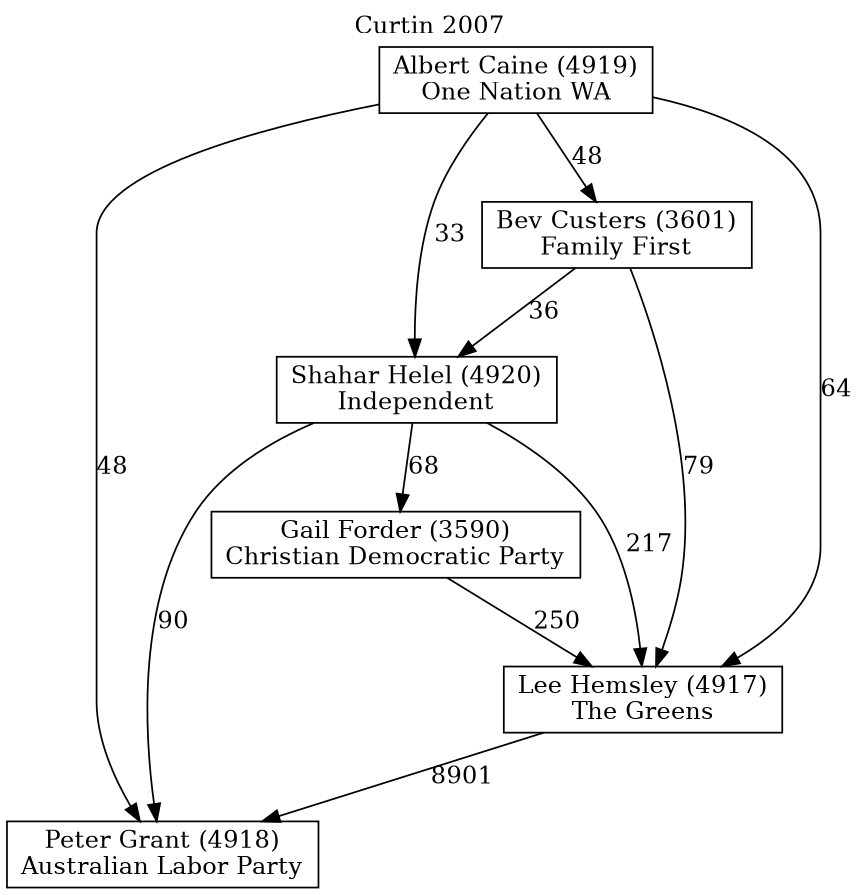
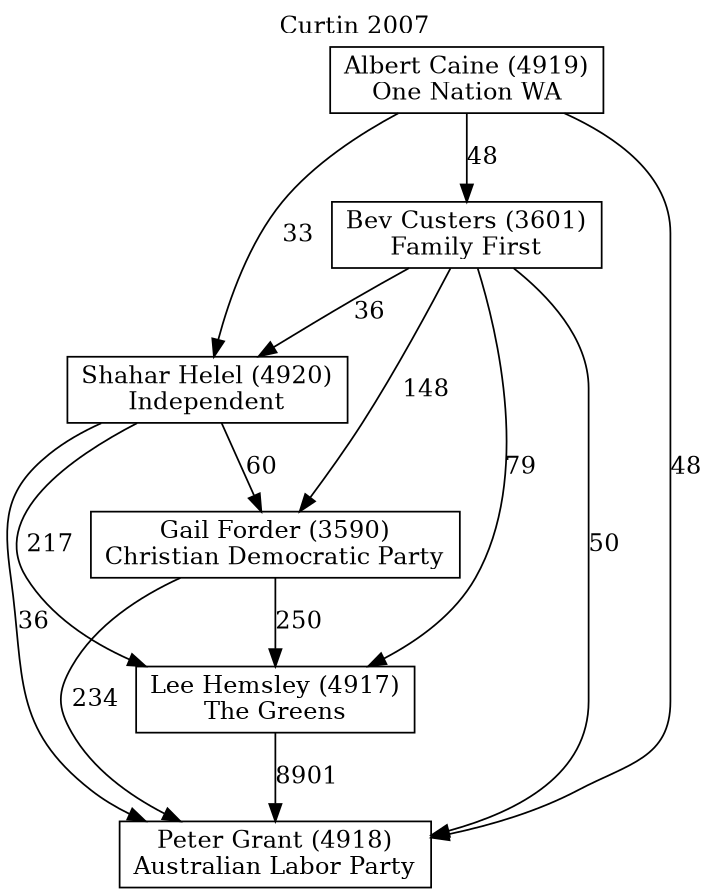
edge "Albert Caine (4919) One Nation WA" -> "Lee Hemsley (4917) The Greens": removed, label "64"
edge "Bev Custers (3601) Family First" -> "Gail Forder (3590) Christian Democratic Party": added, label "148"
edge "Shahar Helel (4920) Independent" -> "Gail Forder (3590) Christian Democratic Party": label "68" -> "60"
edge "Bev Custers (3601) Family First" -> "Peter Grant (4918) Australian Labor Party": added, label "50"
edge "Shahar Helel (4920) Independent" -> "Peter Grant (4918) Australian Labor Party": label "90" -> "36"
edge "Gail Forder (3590) Christian Democratic Party" -> "Peter Grant (4918) Australian Labor Party": added, label "234"
